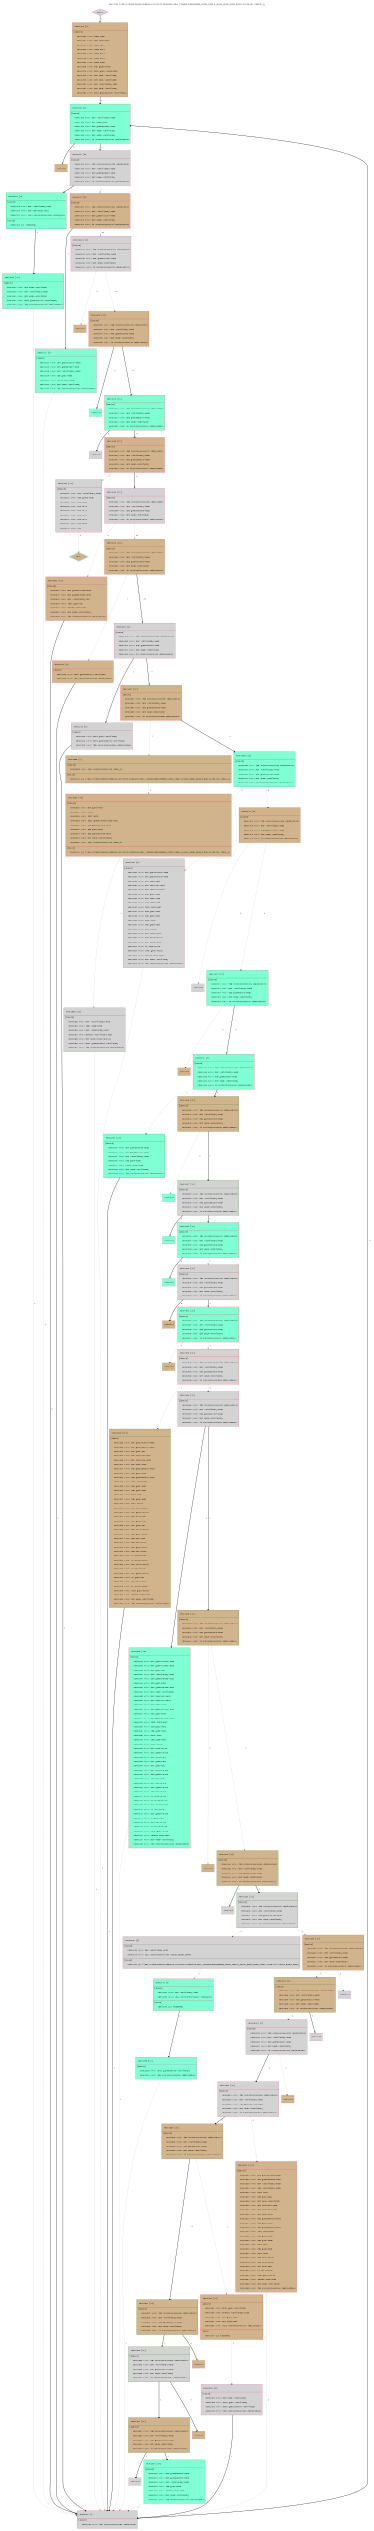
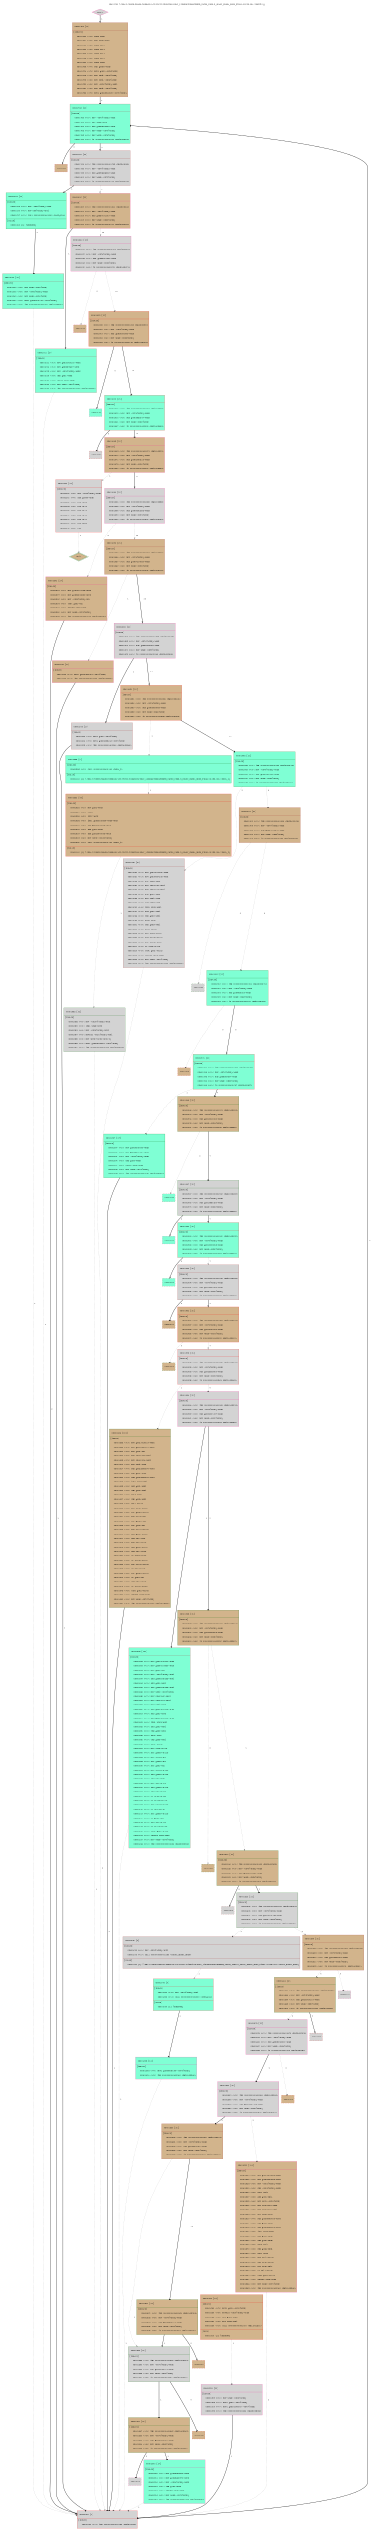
node "0x401dad [5]": fillcolor tan -> aquamarine
node "0x4019b2 [25]": fillcolor aquamarine -> tan
edge "0x401aac [25]" -> "0x401ca2 [23]": now "0x401aac [25]" -> "0x401ade [25]"
